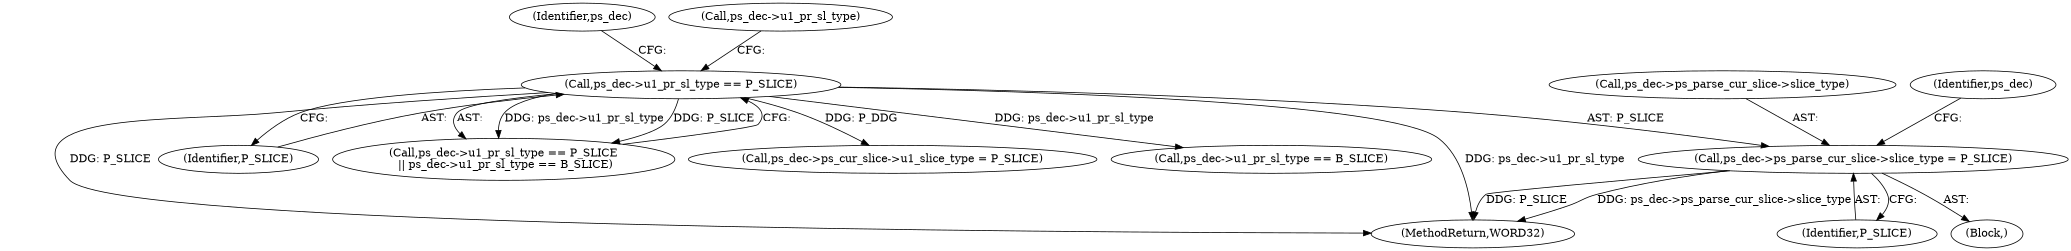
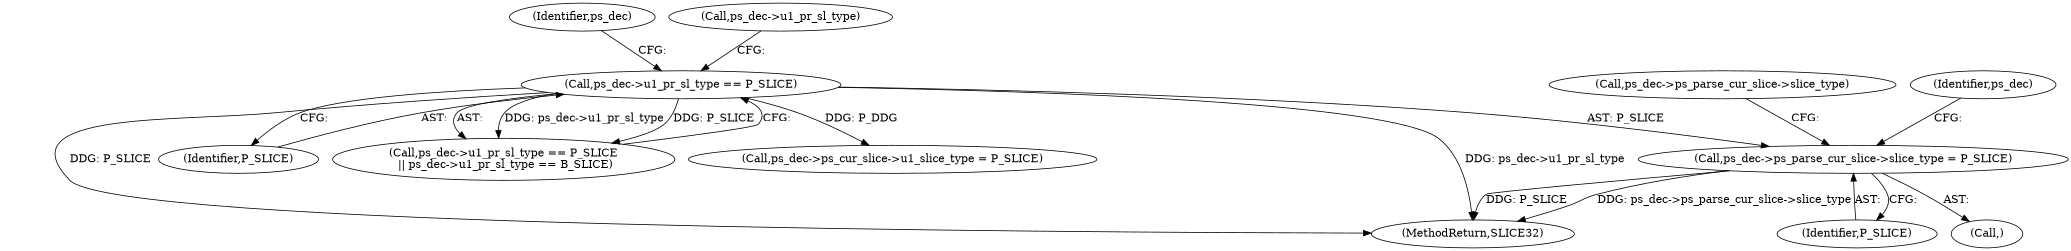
edge "(Call,ps_dec->ps_parse_cur_slice->slice_type)" -> "(Call,ps_dec->ps_parse_cur_slice->slice_type = P_SLICE)": label "AST: " -> "CFG: "
node "(Call,ps_dec->u1_pr_sl_type == B_SLICE)": removed
node "(MethodReturn,WORD32)": label "(MethodReturn,WORD32)" -> "(MethodReturn,SLICE32)"
node "(Block,)": label "(Block,)" -> "(Call,)"
